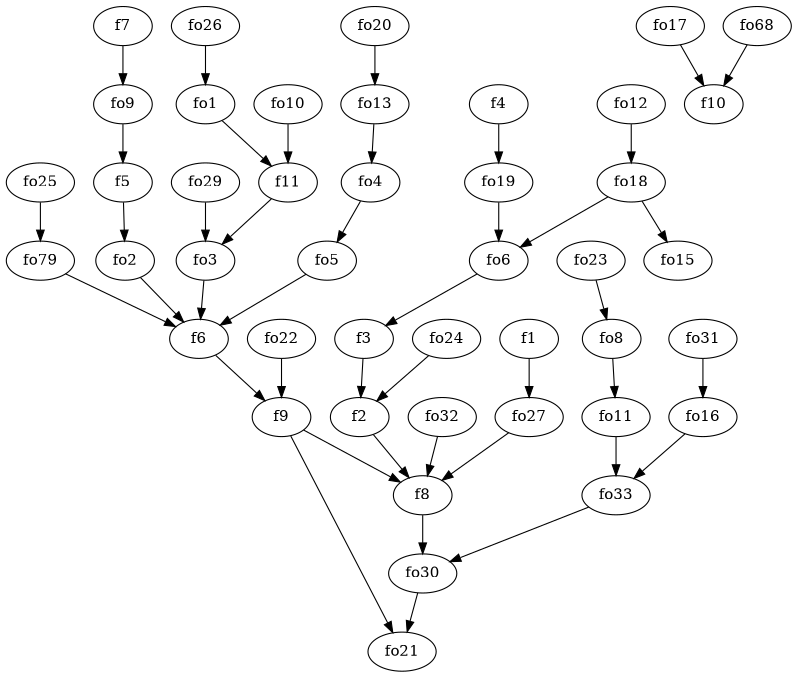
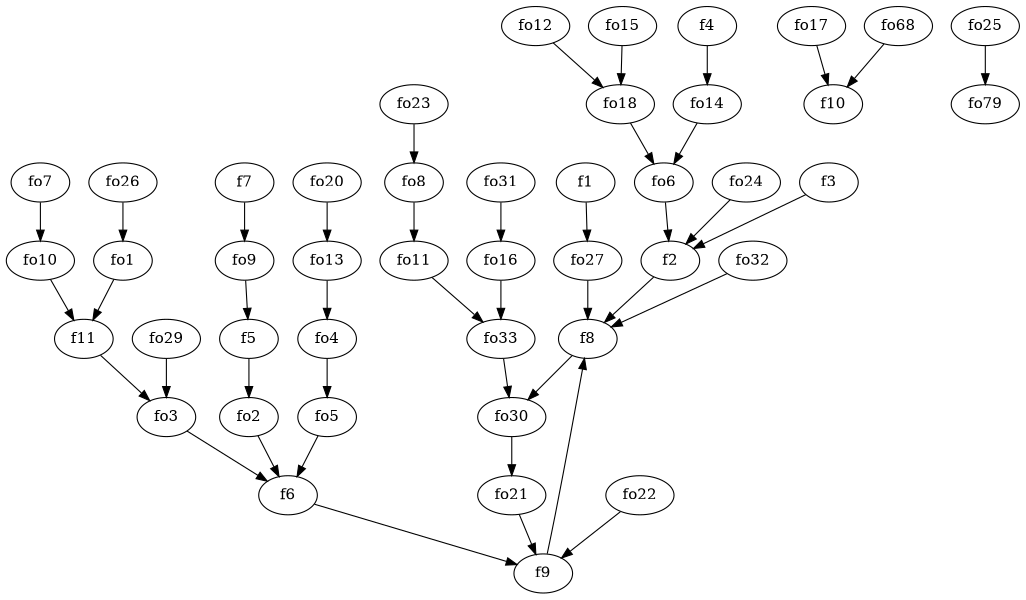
node "fo7": added
node "fo19": label "fo19" -> "fo14"
edge "fo18" -> "fo15": reversed
edge "fo6" -> "f3": now "fo6" -> "f2"
edge "fo79" -> "f6": removed
edge "f9" -> "fo21": reversed
